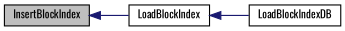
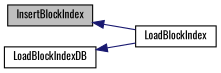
edge "LoadBlockIndexDB" -> "LoadBlockIndex": reversed
